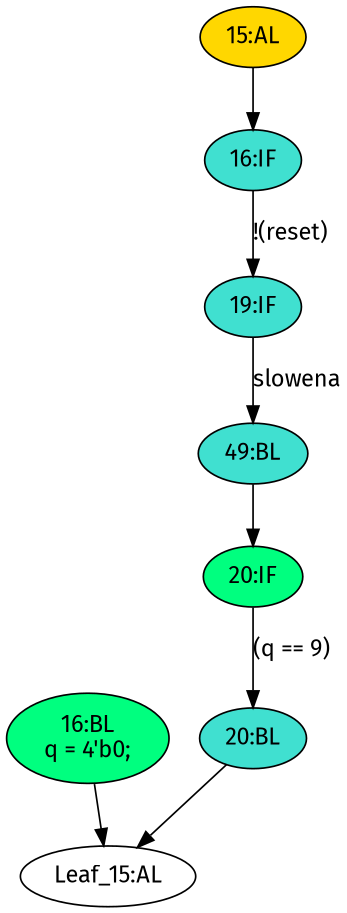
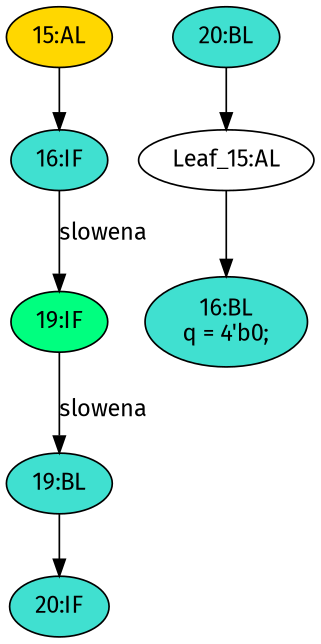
edge "16:IF" -> "19:IF": label "!(reset)" -> "slowena"
node "19:IF": fillcolor turquoise -> springgreen
node "49:BL": label "49:BL" -> "19:BL"
node "20:IF": fillcolor springgreen -> turquoise
edge "20:IF" -> "20:BL": removed, label "(q == 9)"
node "16:BL q = 4'b0;": fillcolor springgreen -> turquoise
edge "16:BL q = 4'b0;" -> "Leaf_15:AL": reversed
